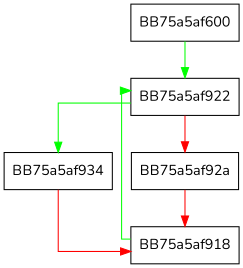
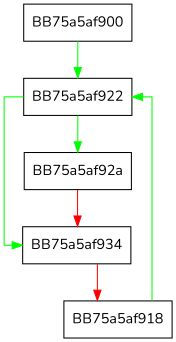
node "BB75a5af600": label "BB75a5af600" -> "BB75a5af900"
edge "BB75a5af922" -> "BB75a5af92a": color red -> green
edge "BB75a5af92a" -> "BB75a5af918": now "BB75a5af92a" -> "BB75a5af934"
